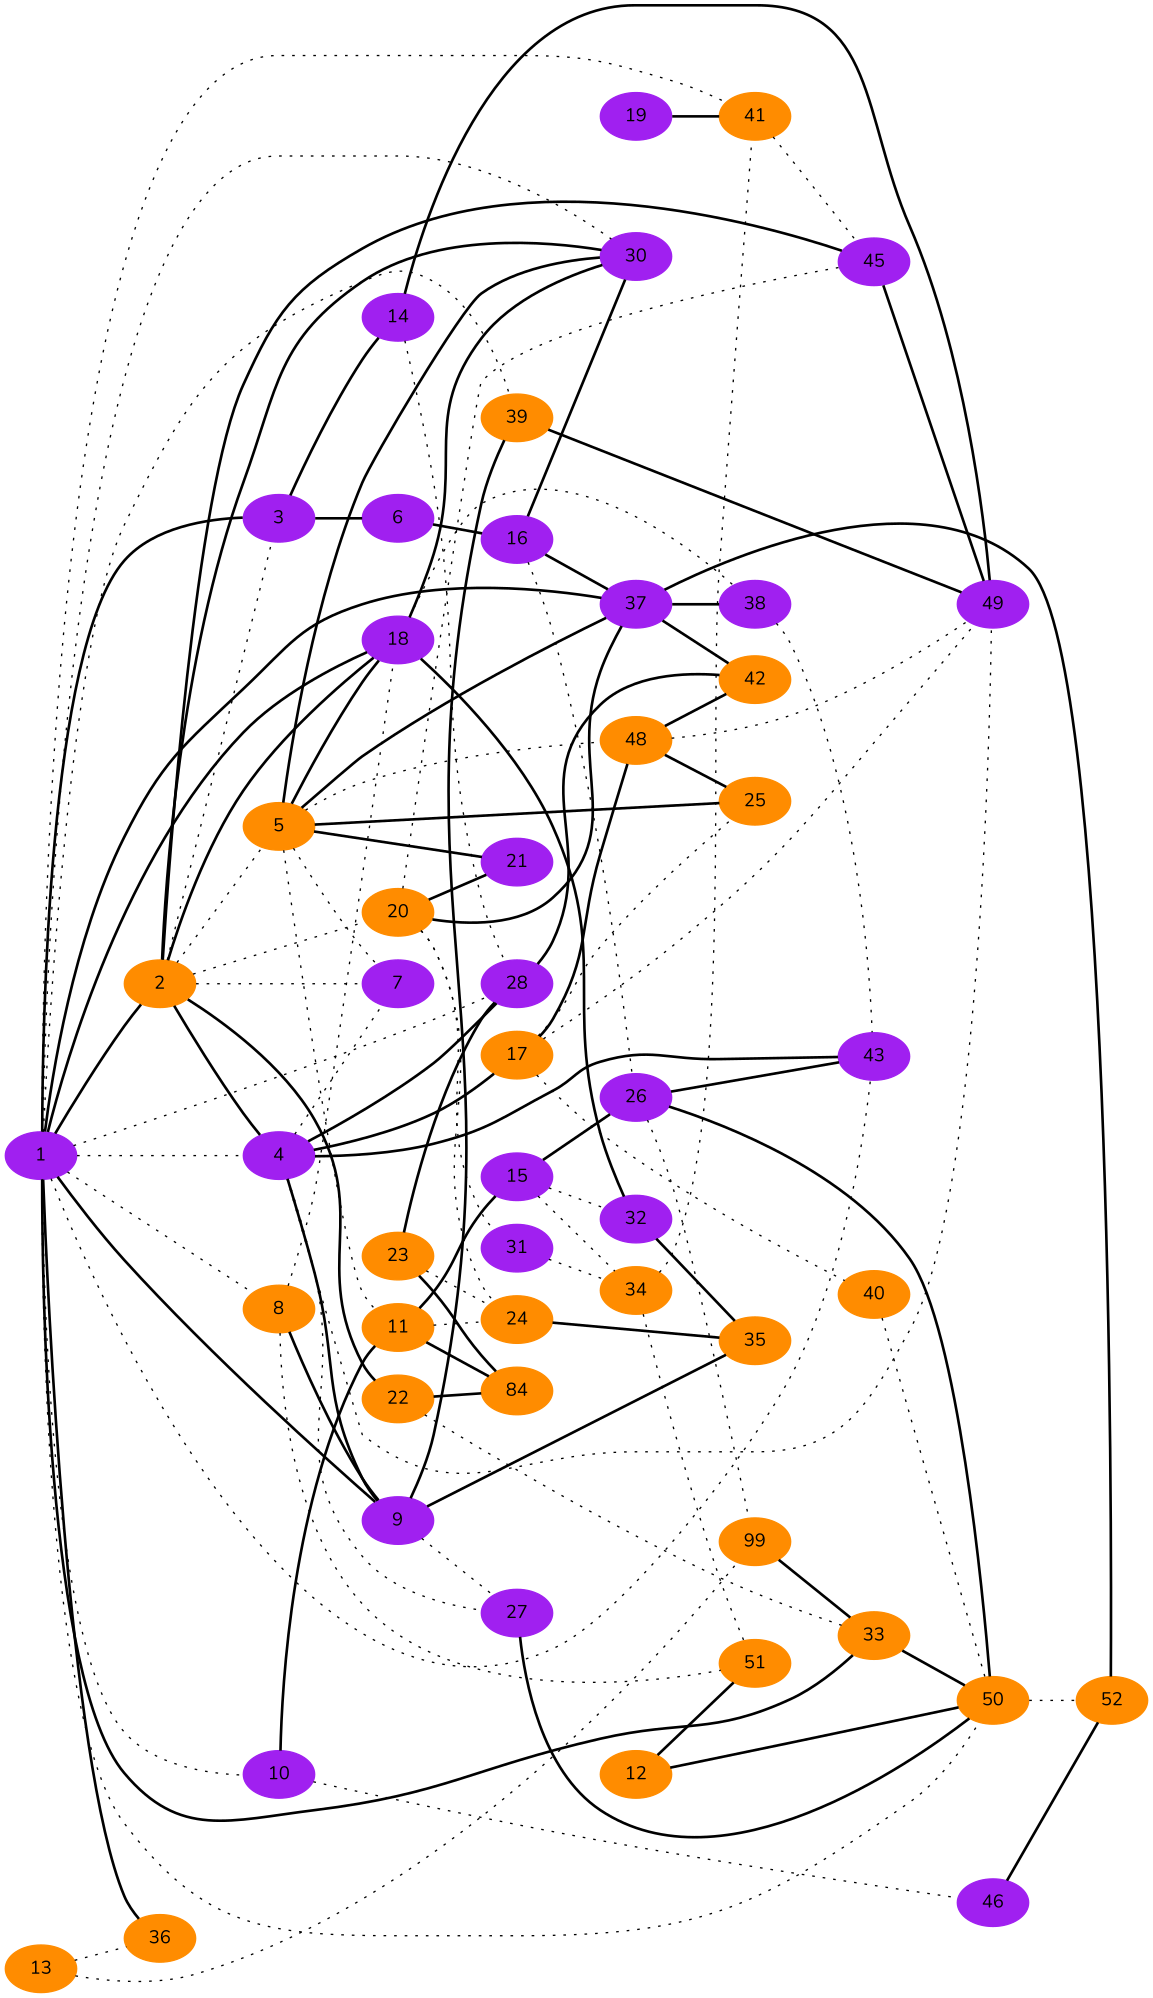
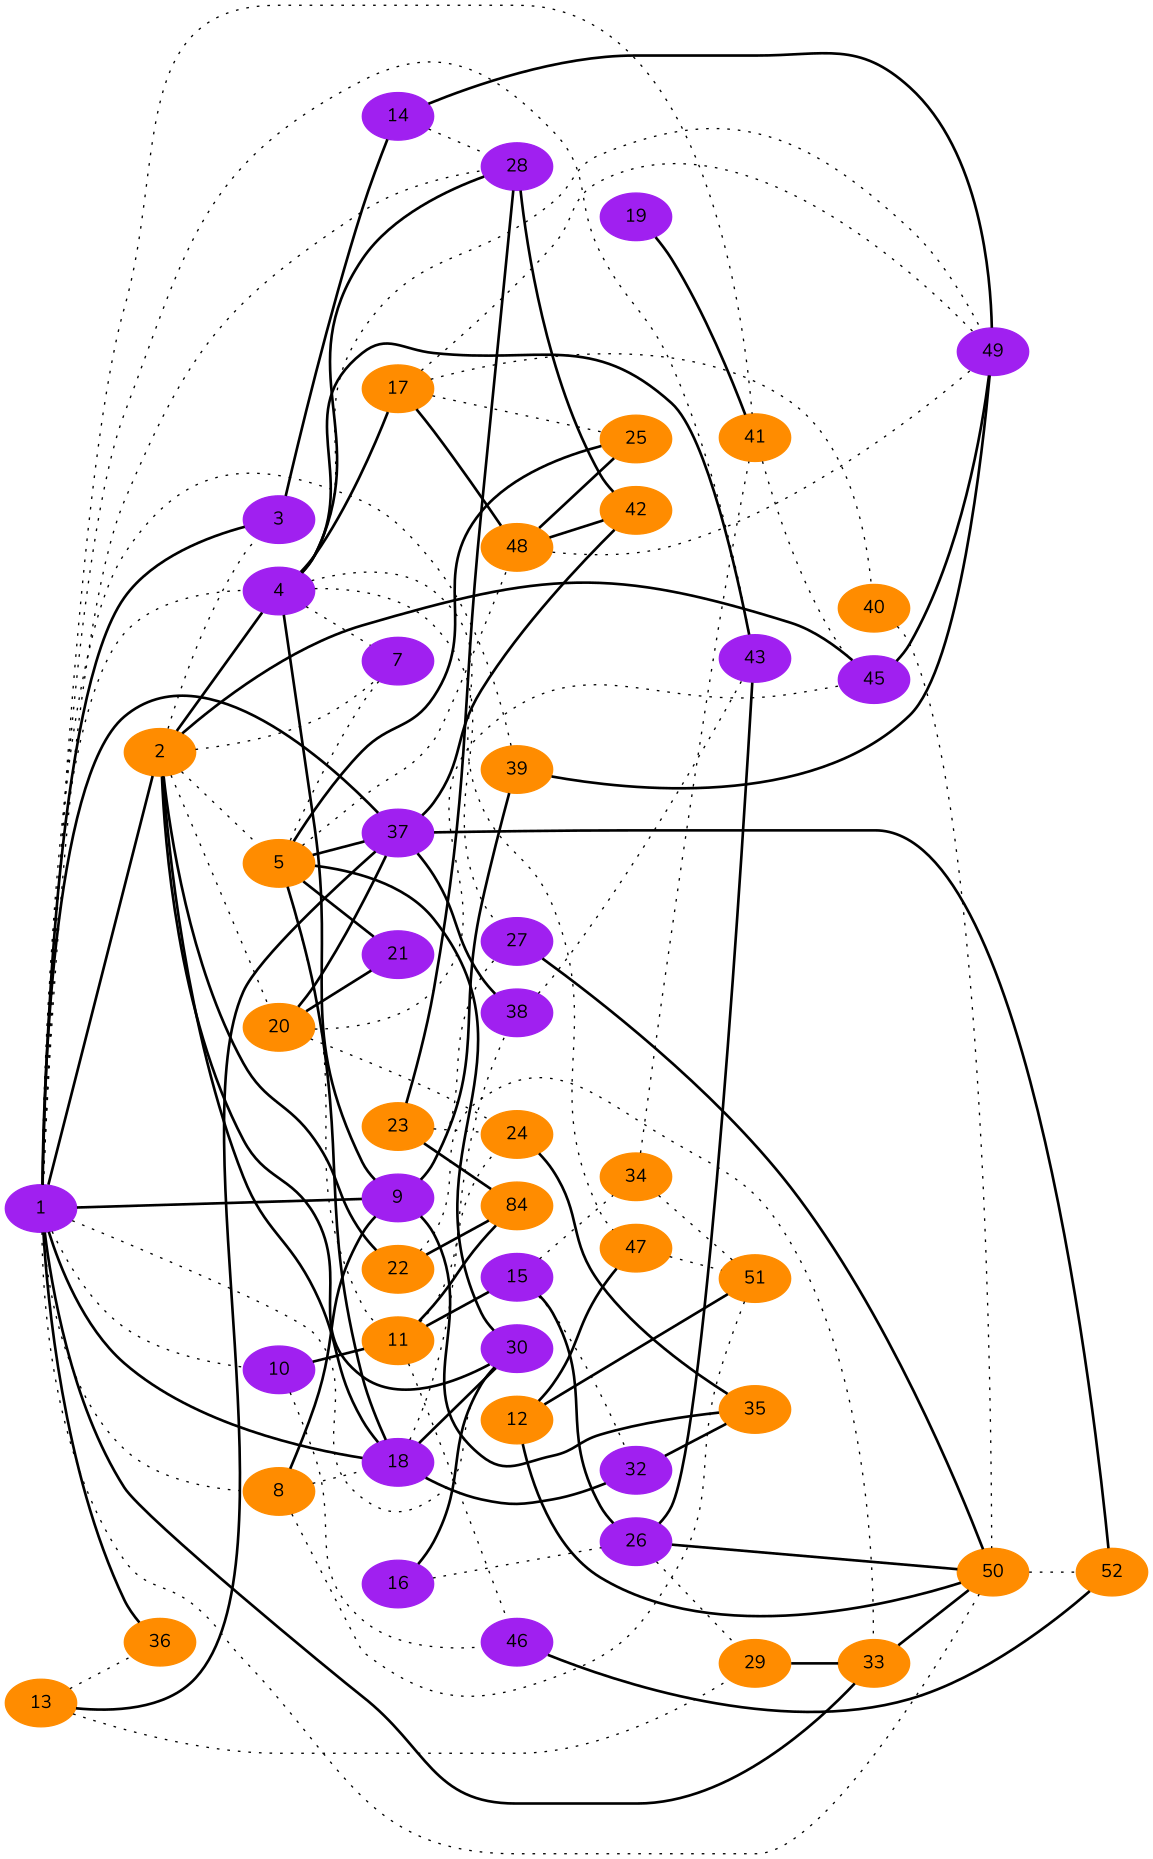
node "6": removed
edge "16" -- "37": now "13" -- "37"
node "31": removed
node "47": added
edge "11" -- "46": added
node "99": label "99" -> "29"
